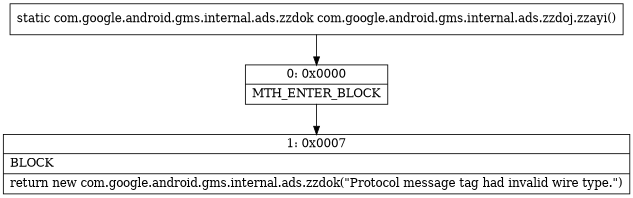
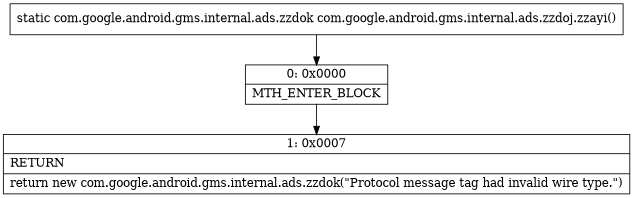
node "1: 0x0007": text "BLOCK" -> "RETURN"
